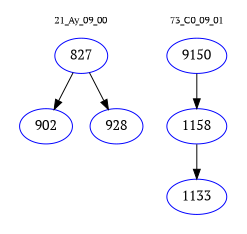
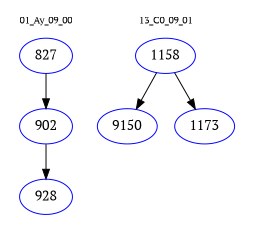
cluster "21_Ay_09_00": label "21_Ay_09_00" -> "01_Ay_09_00"
cluster "73_C0_09_01": label "73_C0_09_01" -> "13_C0_09_01"
edge "9150" -> "1158": reversed
edge "827" -> "928": now "902" -> "928"
node "1133": label "1133" -> "1173"
